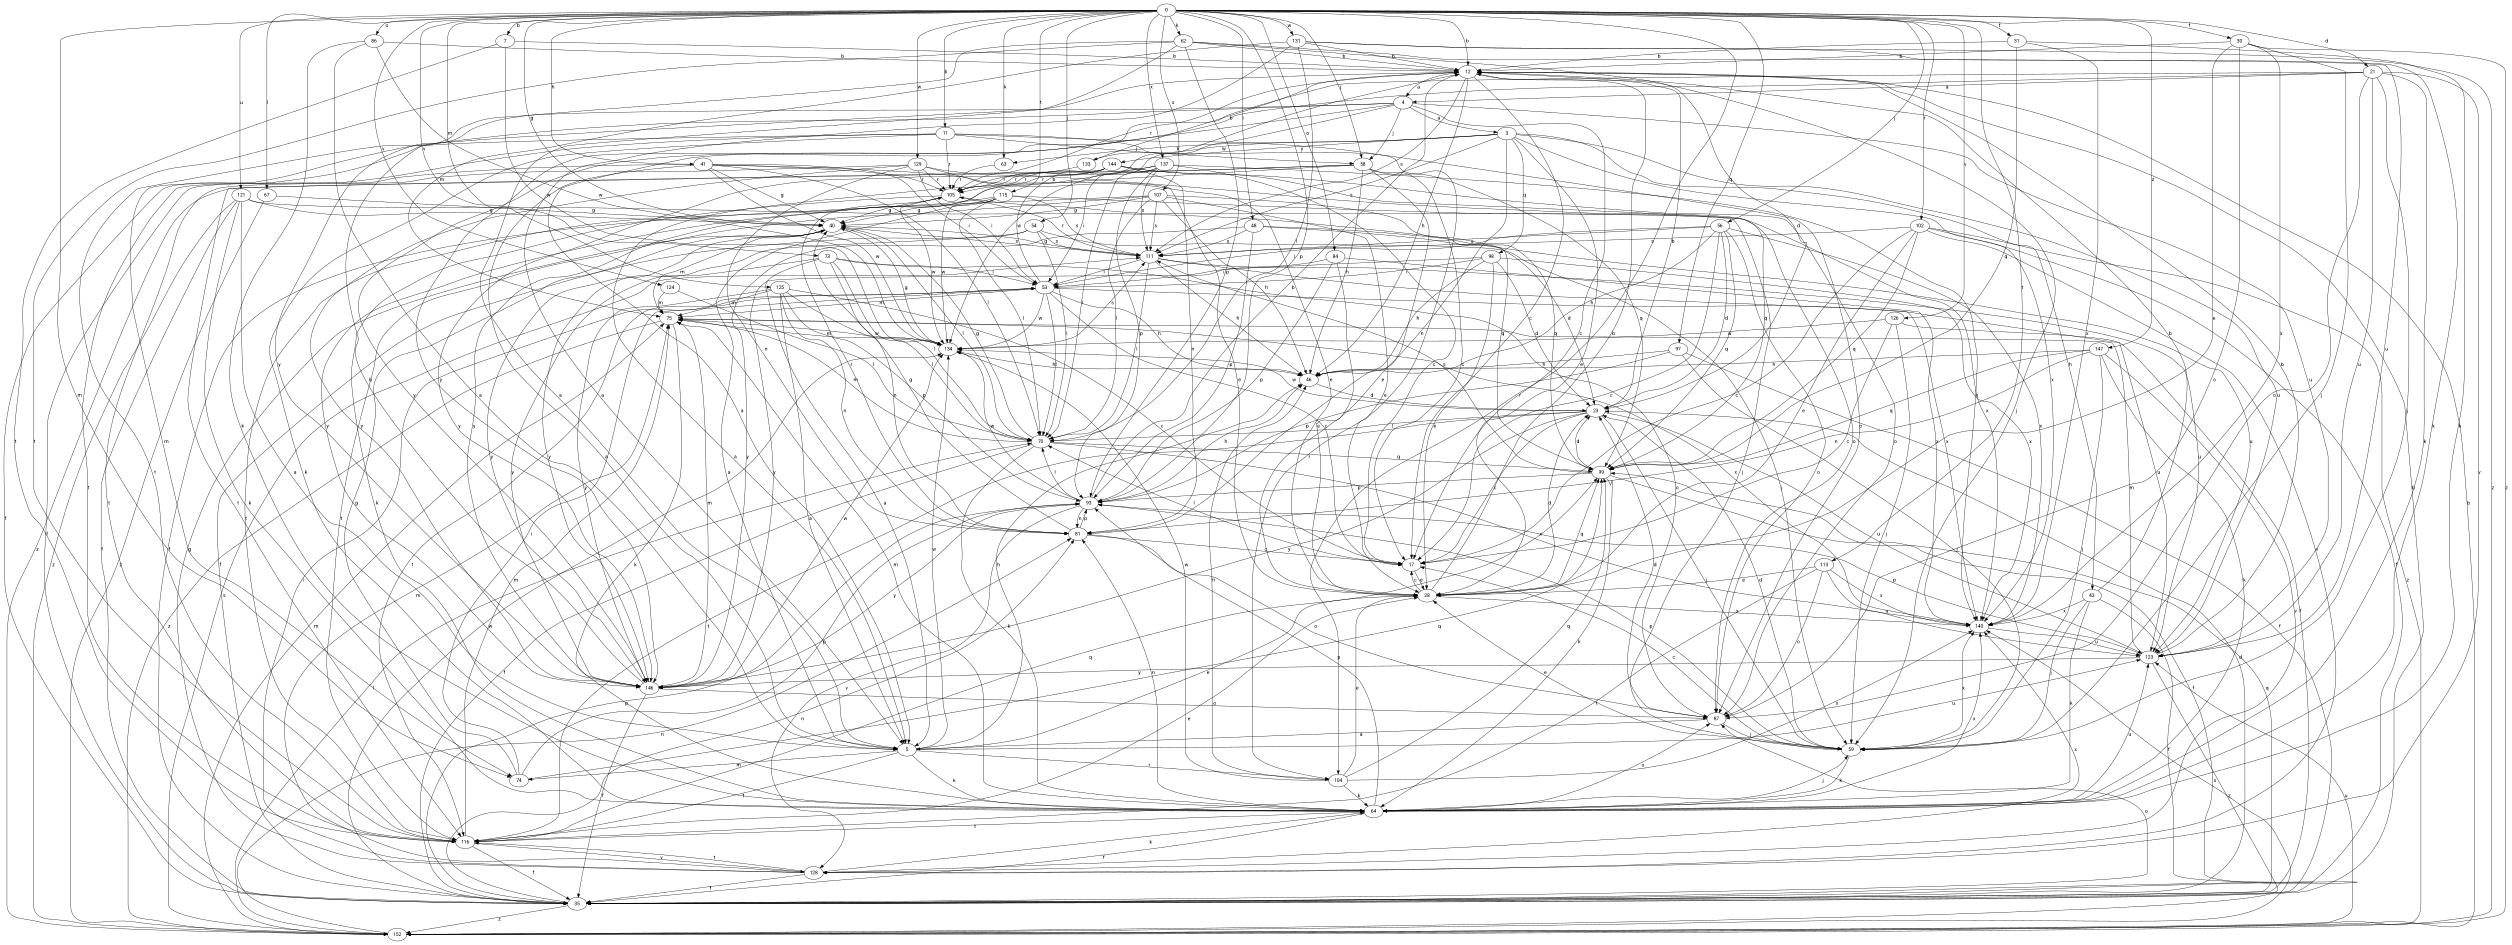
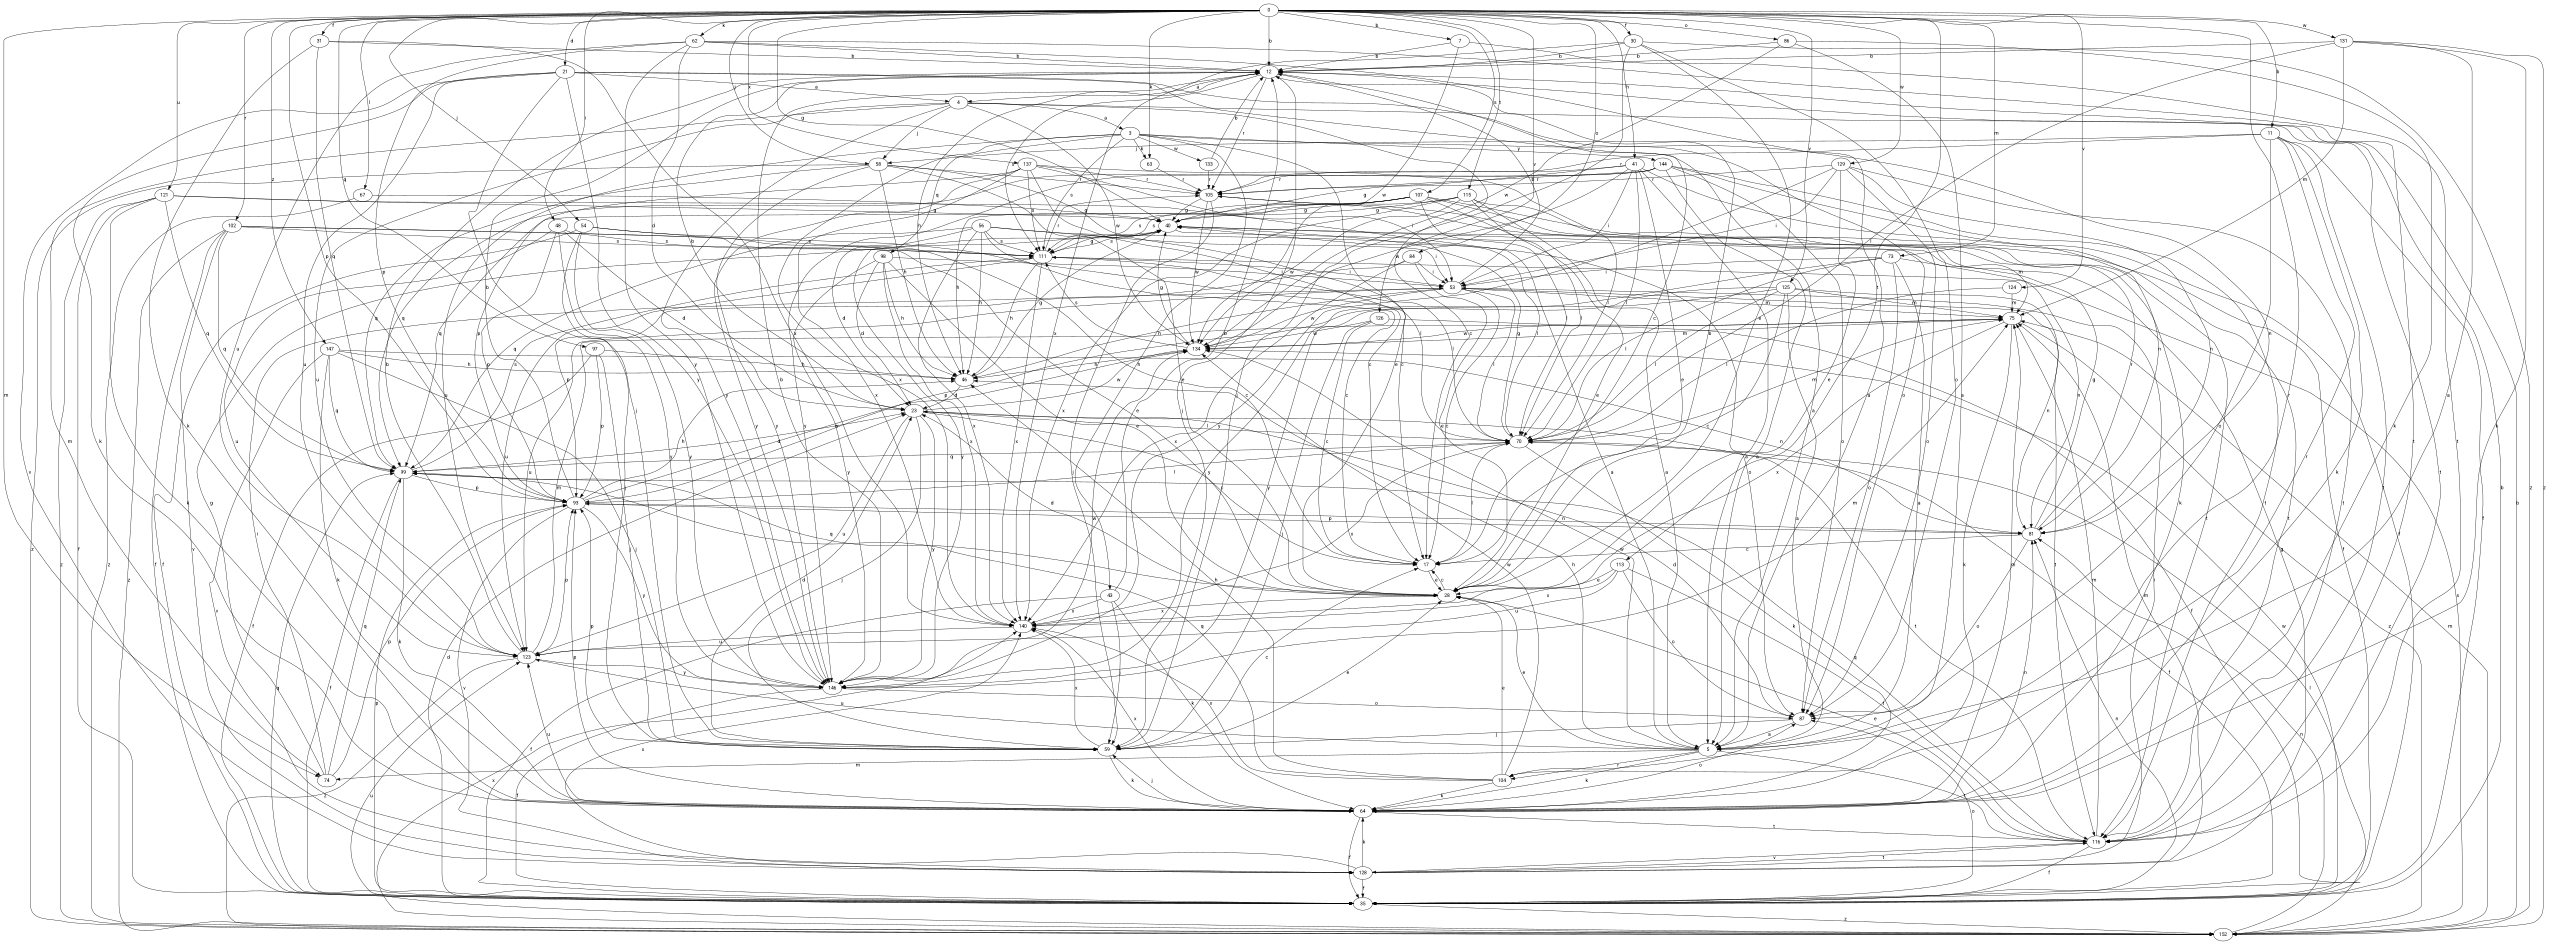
edge "0" -> "56": removed, label "j"
edge "46" -> "40": added, label "g"
